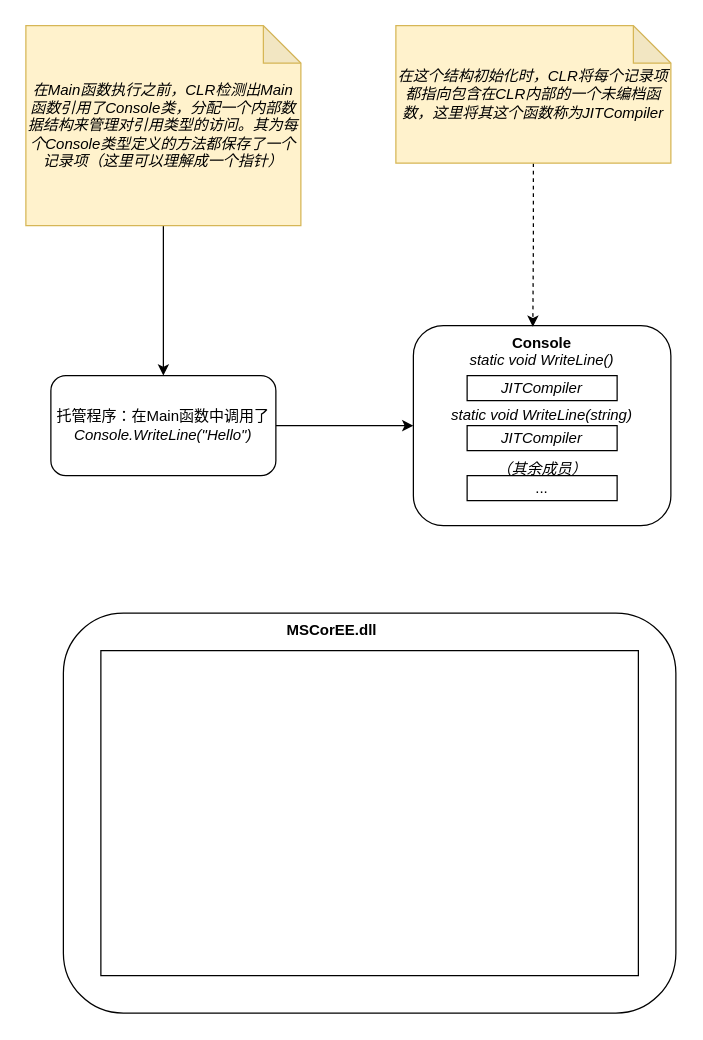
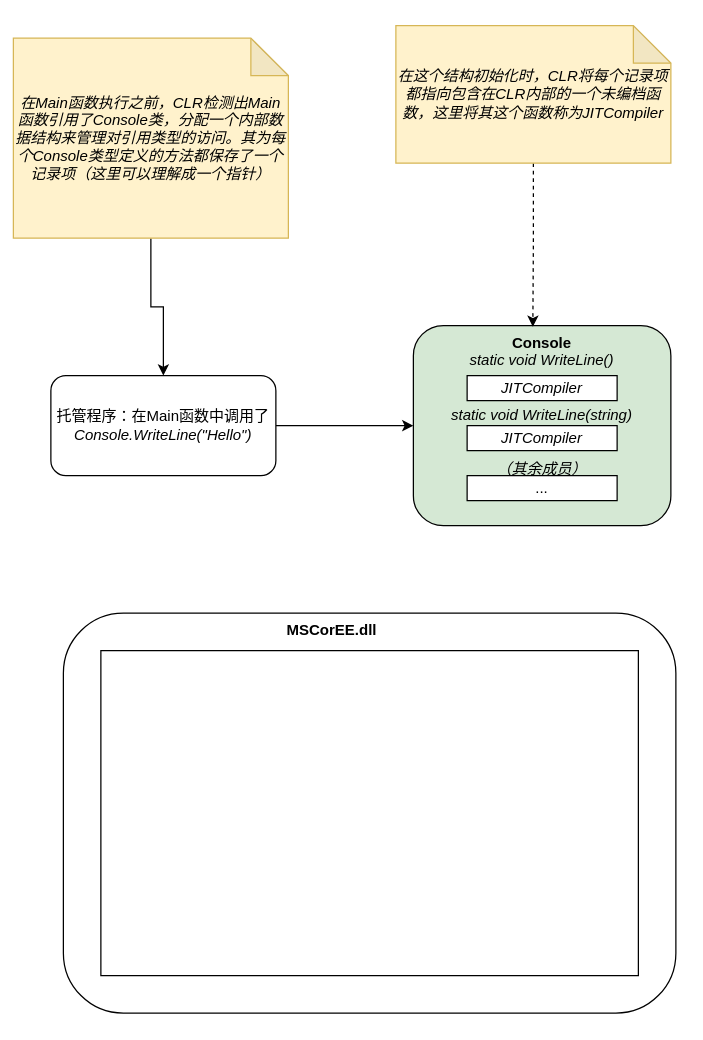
node "在Main函数执行之前，CLR检测出Main函数引用了Console类，分配一个内部数据结构来管理对引用类型的访问。其为每个Console类型定义的方法都保存了一个记录项（这里可以理解成一个指针）": moved (163, 126) -> (151, 138)
node "Console static void WriteLine() static void WriteLine(string) （其余成员）": fillcolor #ffffff -> #d5e8d4
